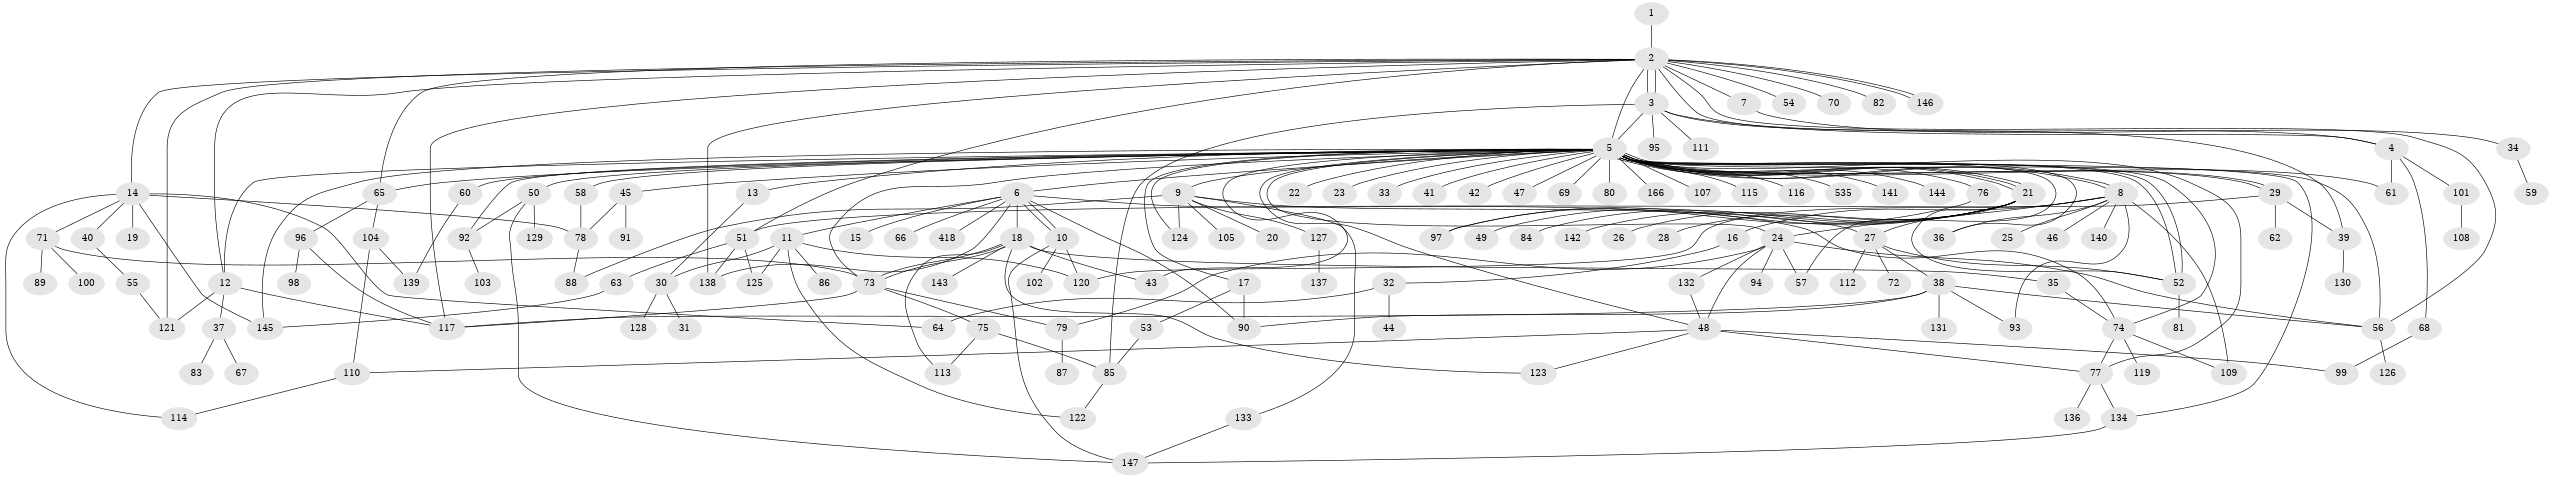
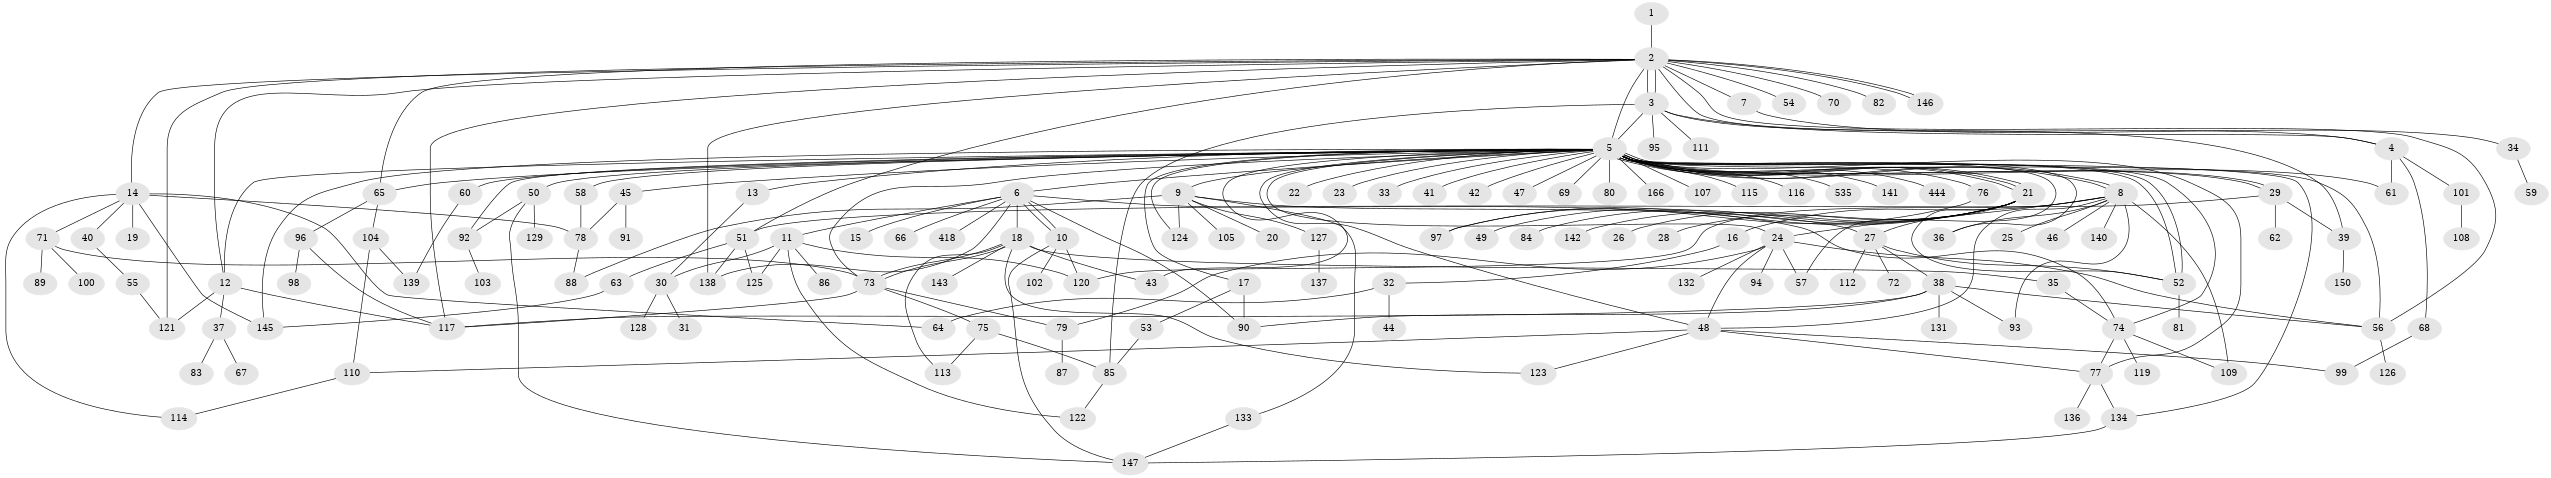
node "144": label "144" -> "444"
node "130": label "130" -> "150"
edge "132" -- "48": now "8" -- "48"
